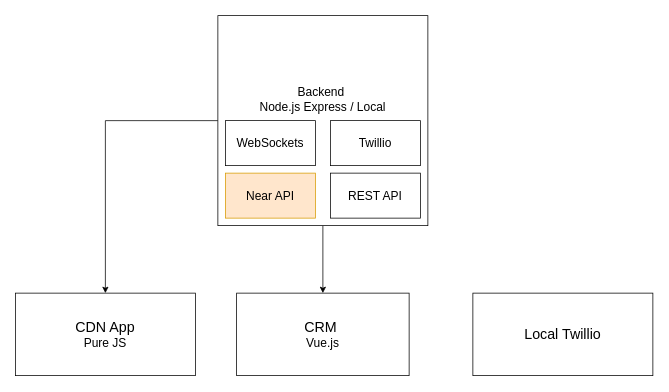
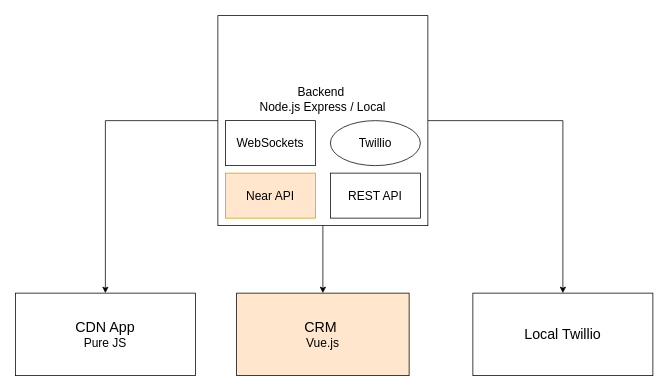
edge "Backend Node.js Express / Local" -> "Local Twillio": added
node "Twillio": shape rectangle -> ellipse
node "CRM Vue.js": fillcolor #ffffff -> #ffe6cc
